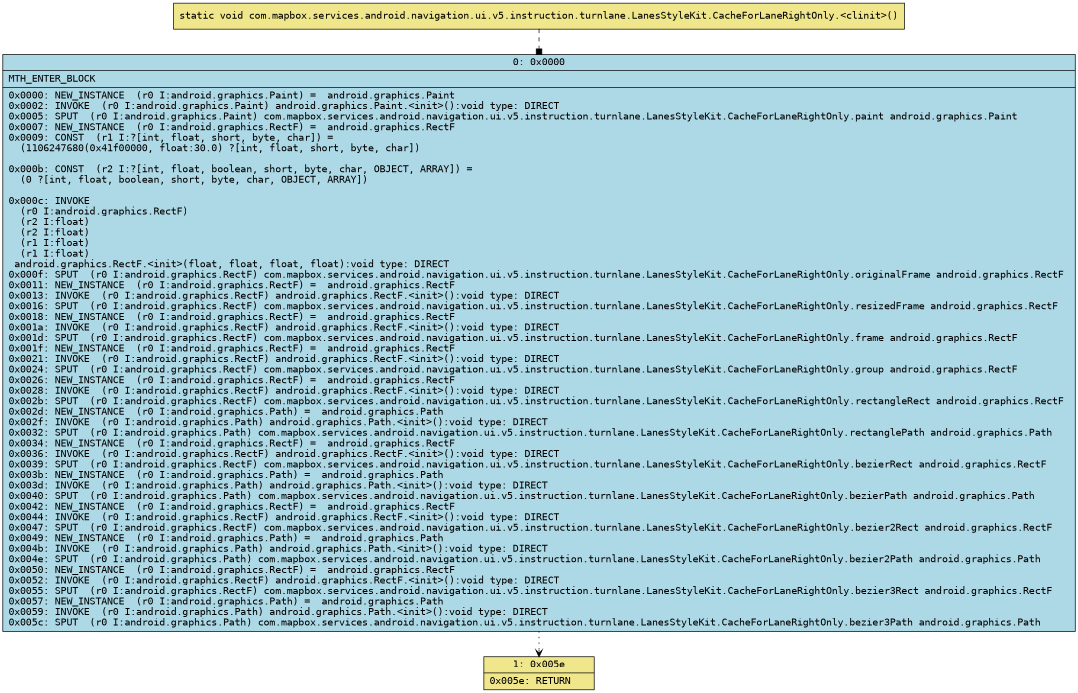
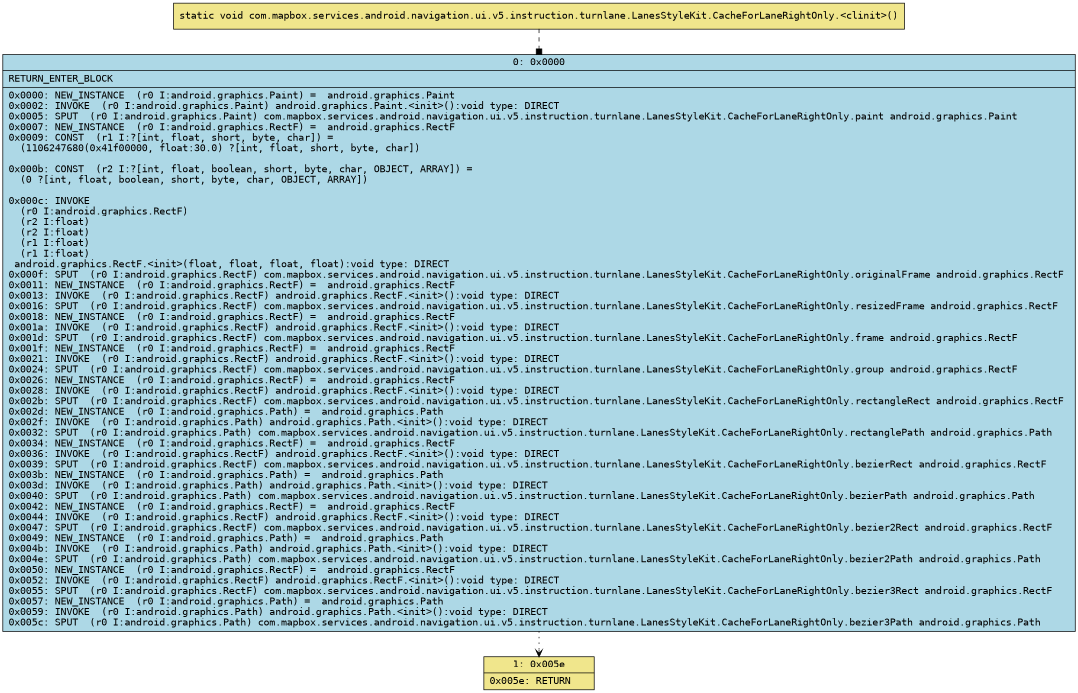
node "0: 0x0000": text "MTH_ENTER_BLOCK" -> "RETURN_ENTER_BLOCK"
